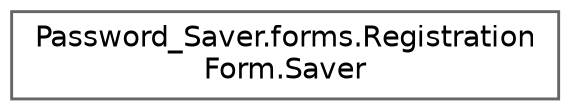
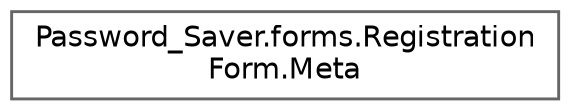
node "Password_Saver.forms.Registration Form.Saver": label "Password_Saver.forms.Registration Form.Saver" -> "Password_Saver.forms.Registration Form.Meta"
